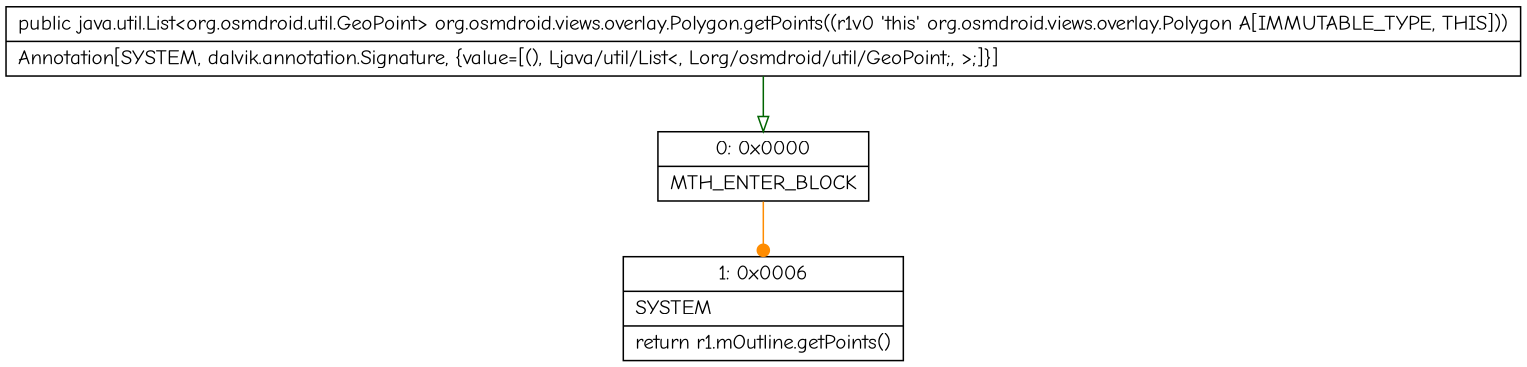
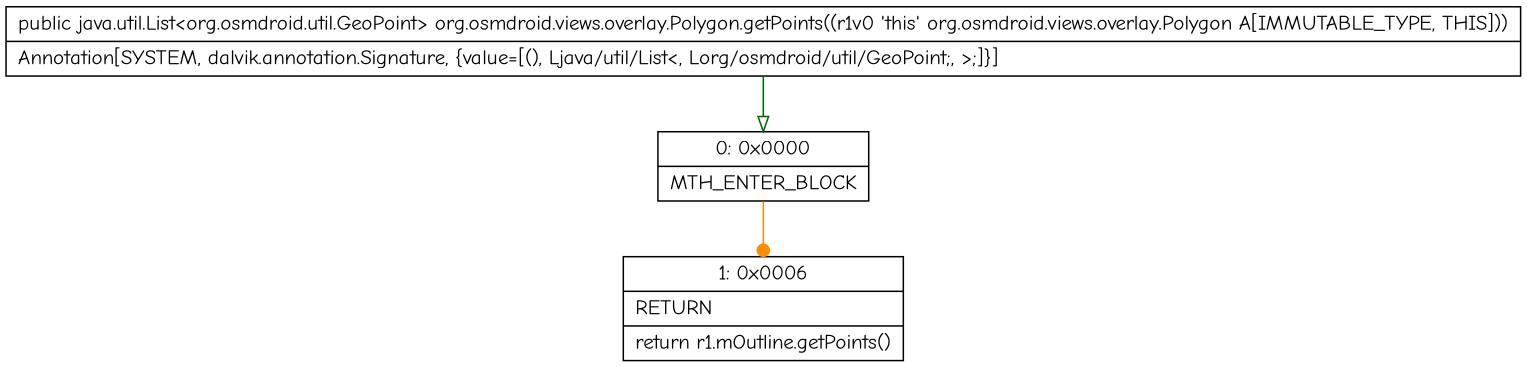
node "1: 0x0006": text "SYSTEM" -> "RETURN"
